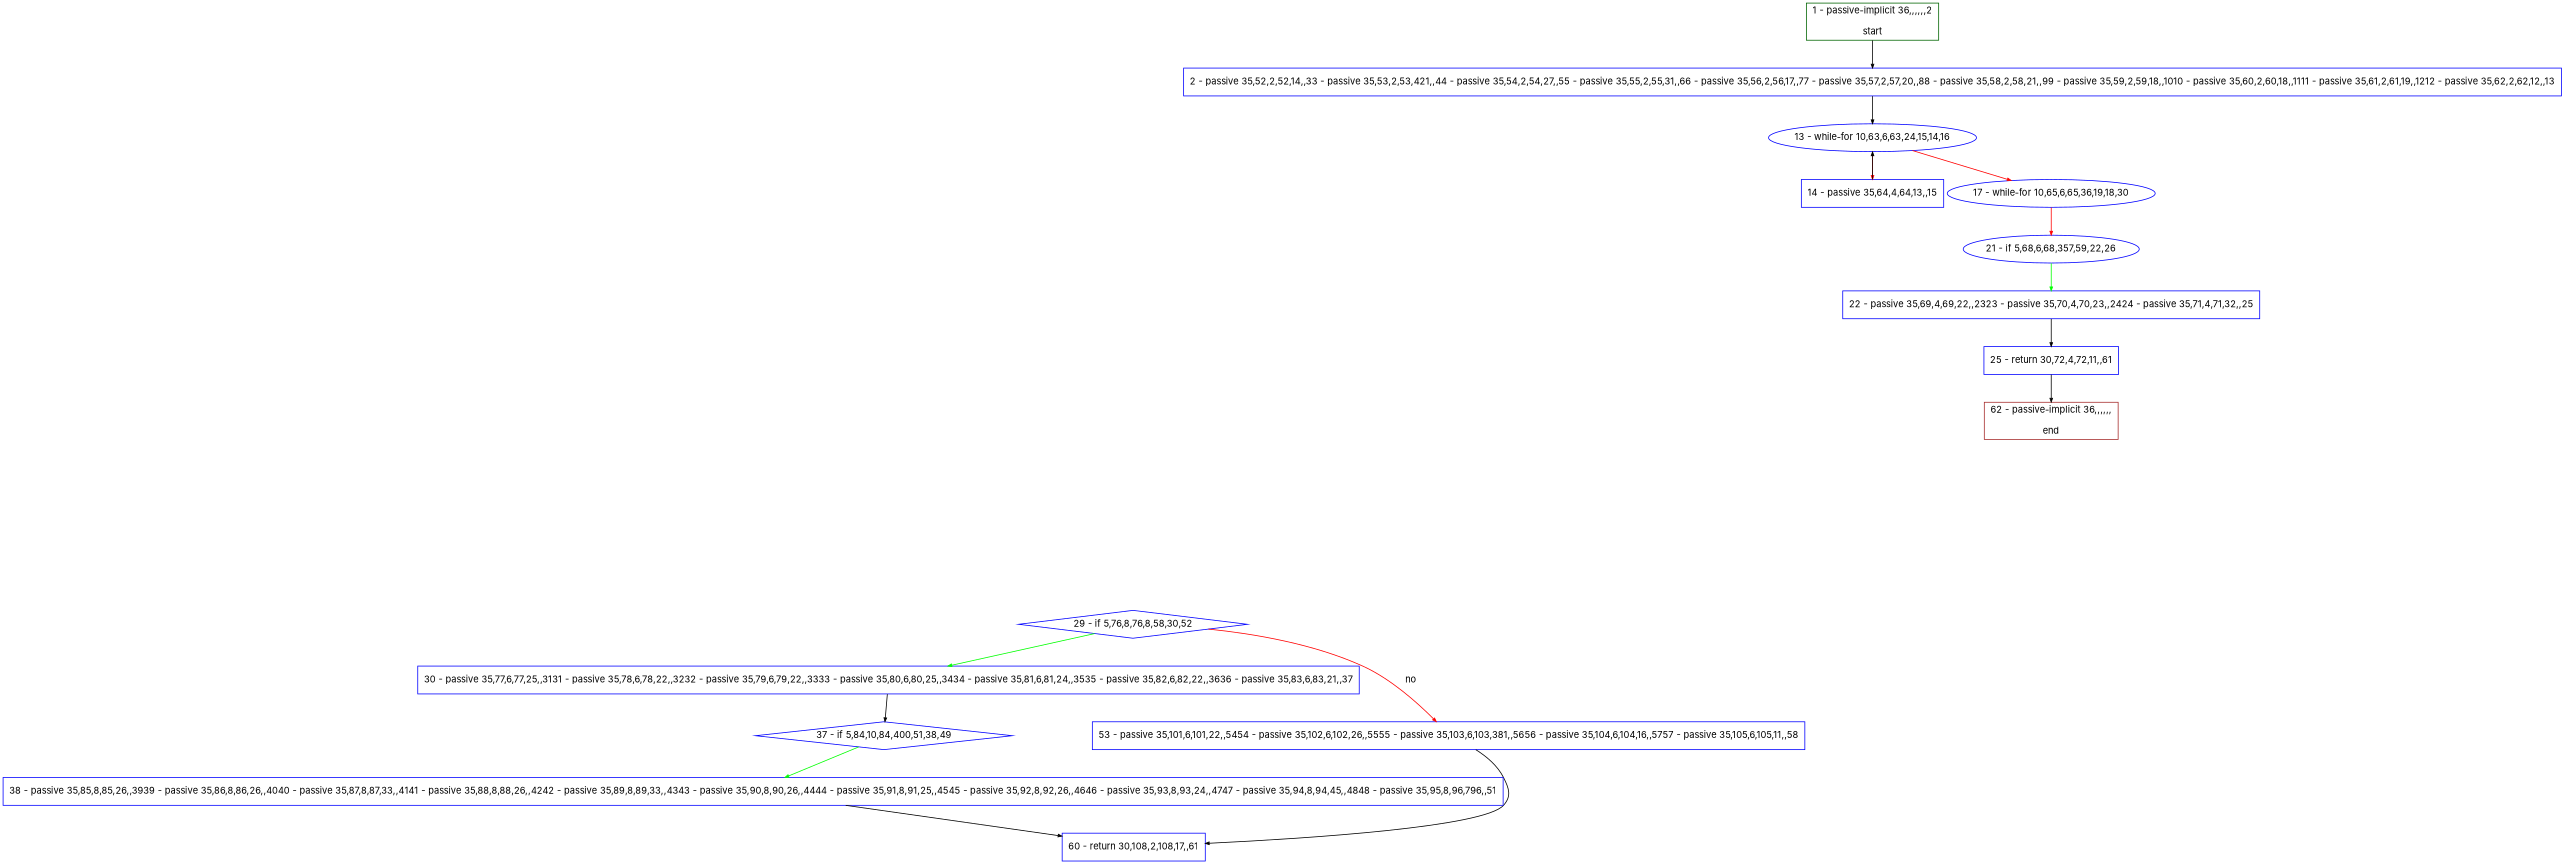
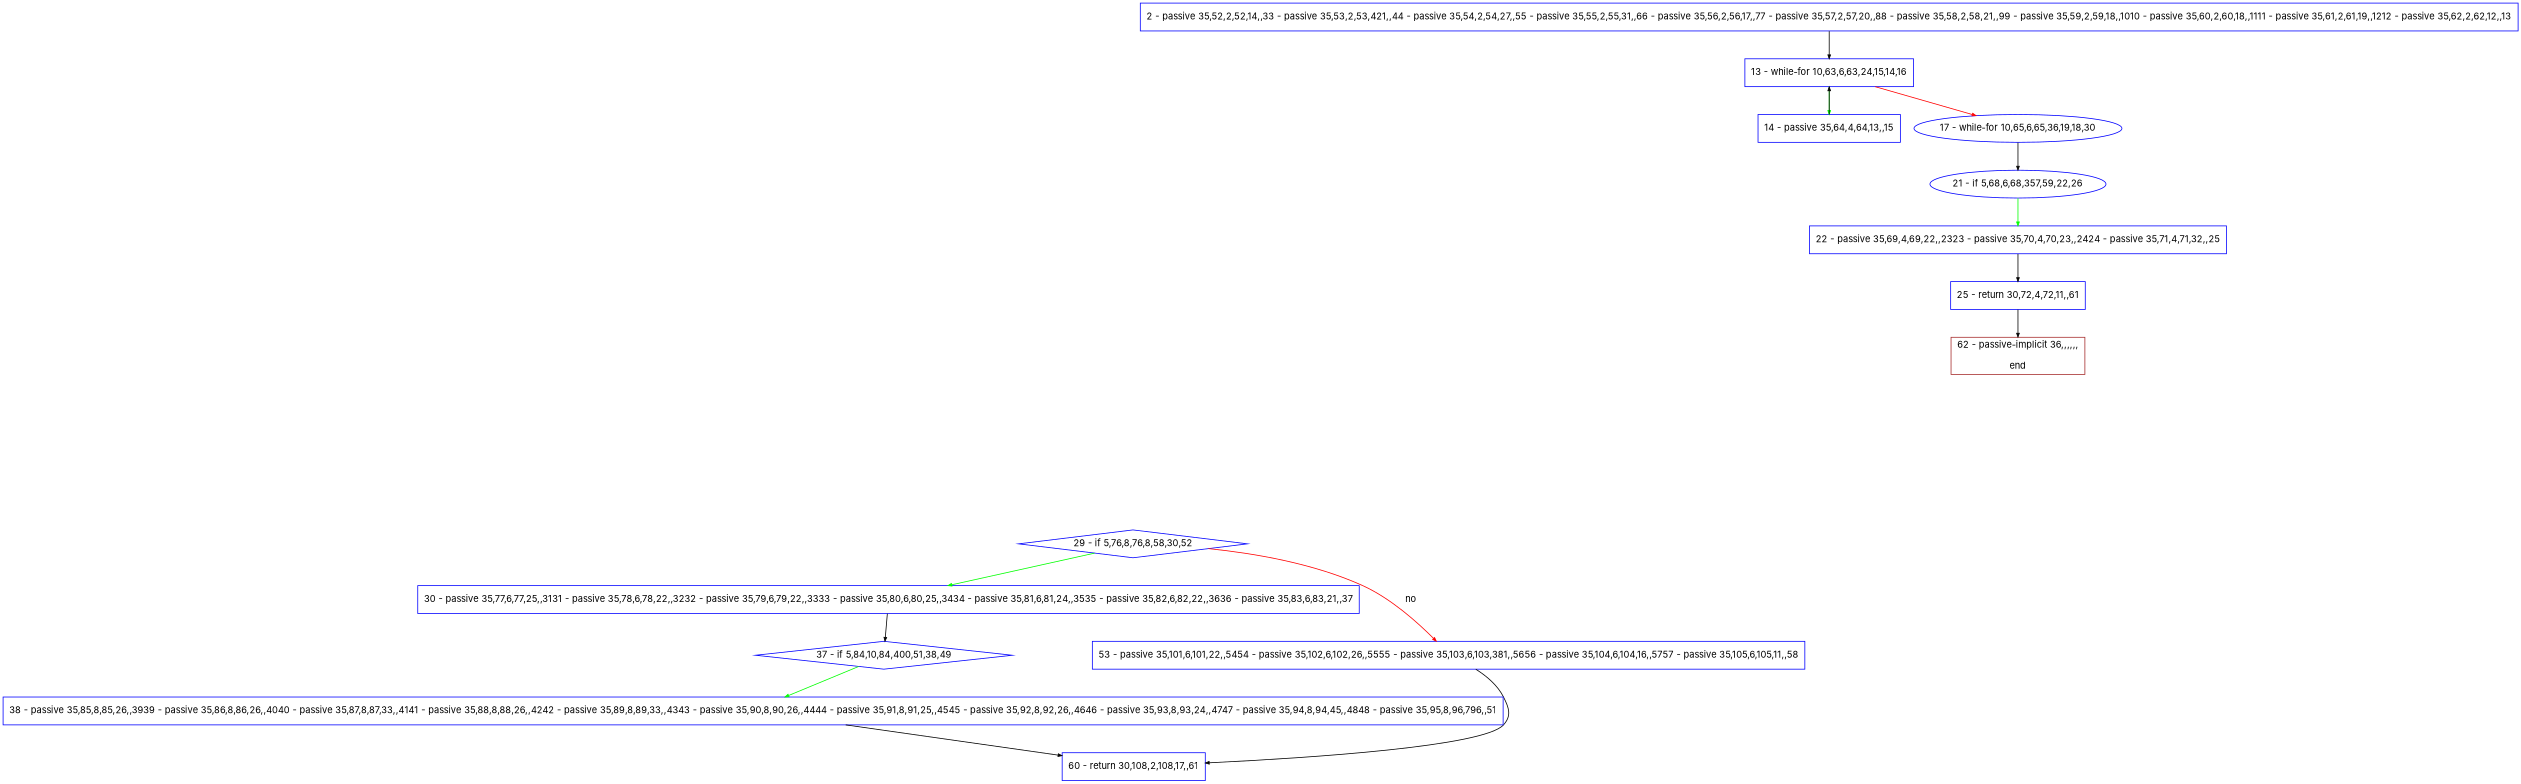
node "1 - passive-implicit 36,,,,,,2 start": removed
node "13 - while-for 10,63,6,63,24,15,14,16": shape ellipse -> box
edge "13 - while-for 10,63,6,63,24,15,14,16" -> "14 - passive 35,64,4,64,13,,15": color #ff0000 -> #00ff00
edge "17 - while-for 10,65,6,65,36,19,18,30" -> "21 - if 5,68,6,68,357,59,22,26": color #ff0000 -> #000000
